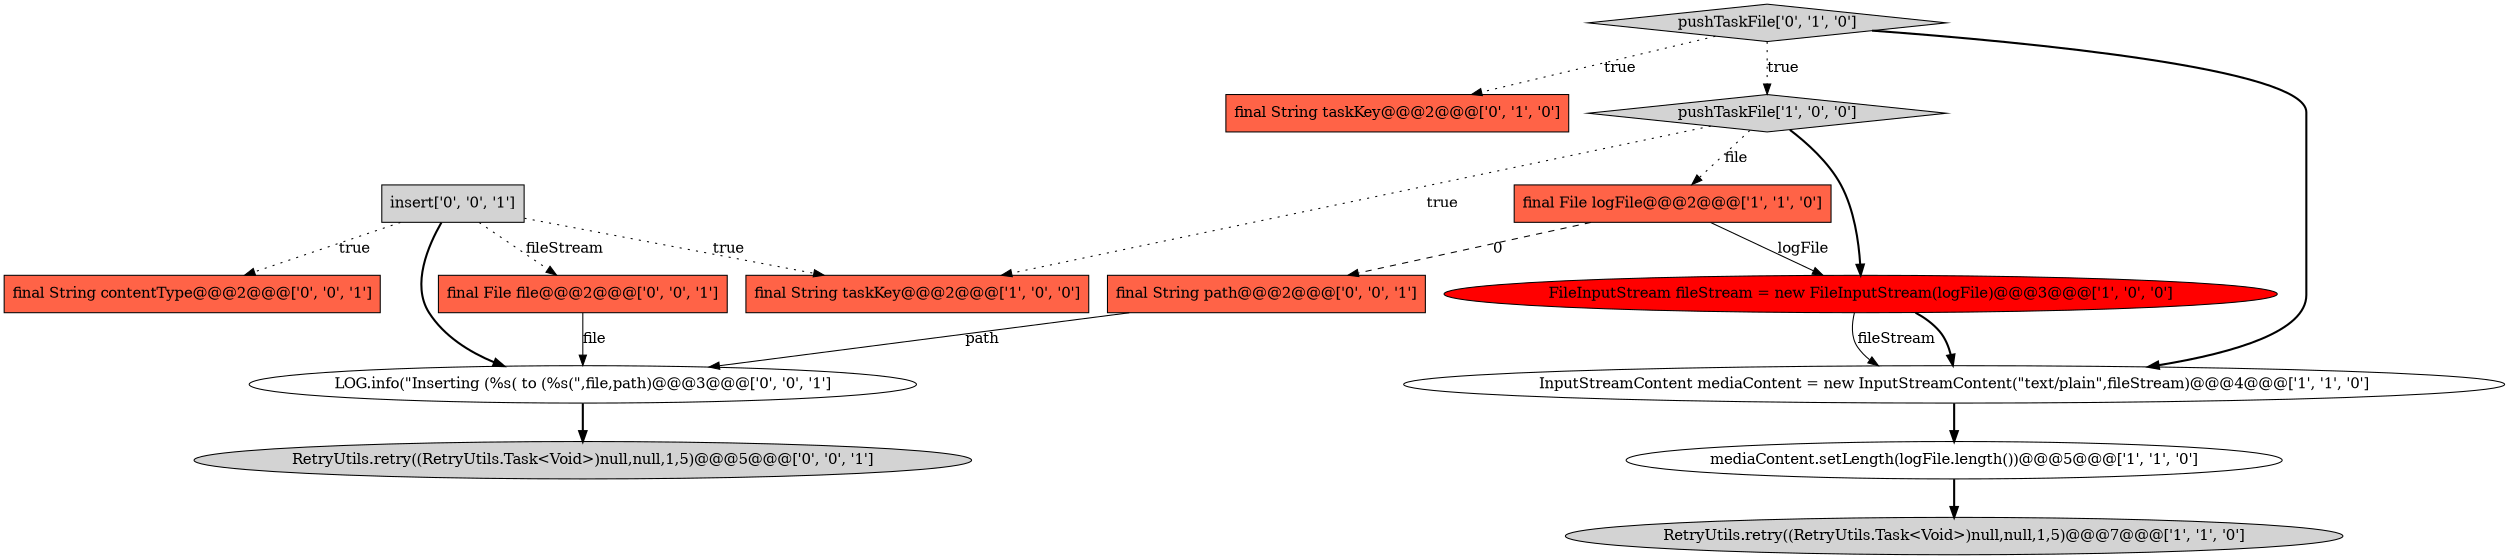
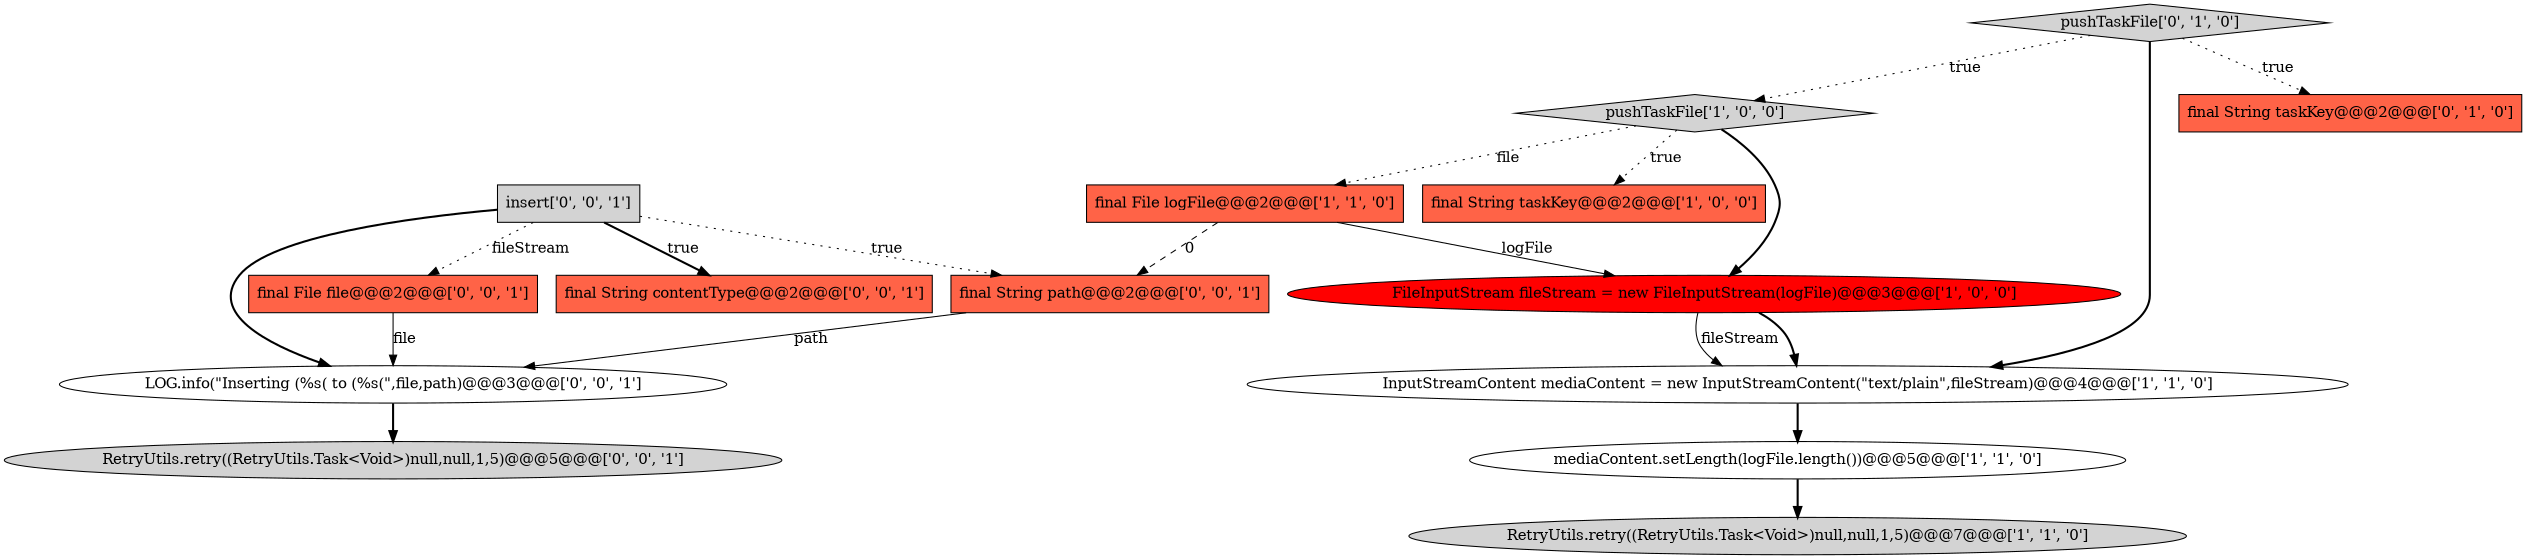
edge "insert['0', '0', '1']" -> "final String taskKey@@@2@@@['1', '0', '0']": now "insert['0', '0', '1']" -> "final String path@@@2@@@['0', '0', '1']"
edge "insert['0', '0', '1']" -> "final String contentType@@@2@@@['0', '0', '1']": style dotted -> bold
